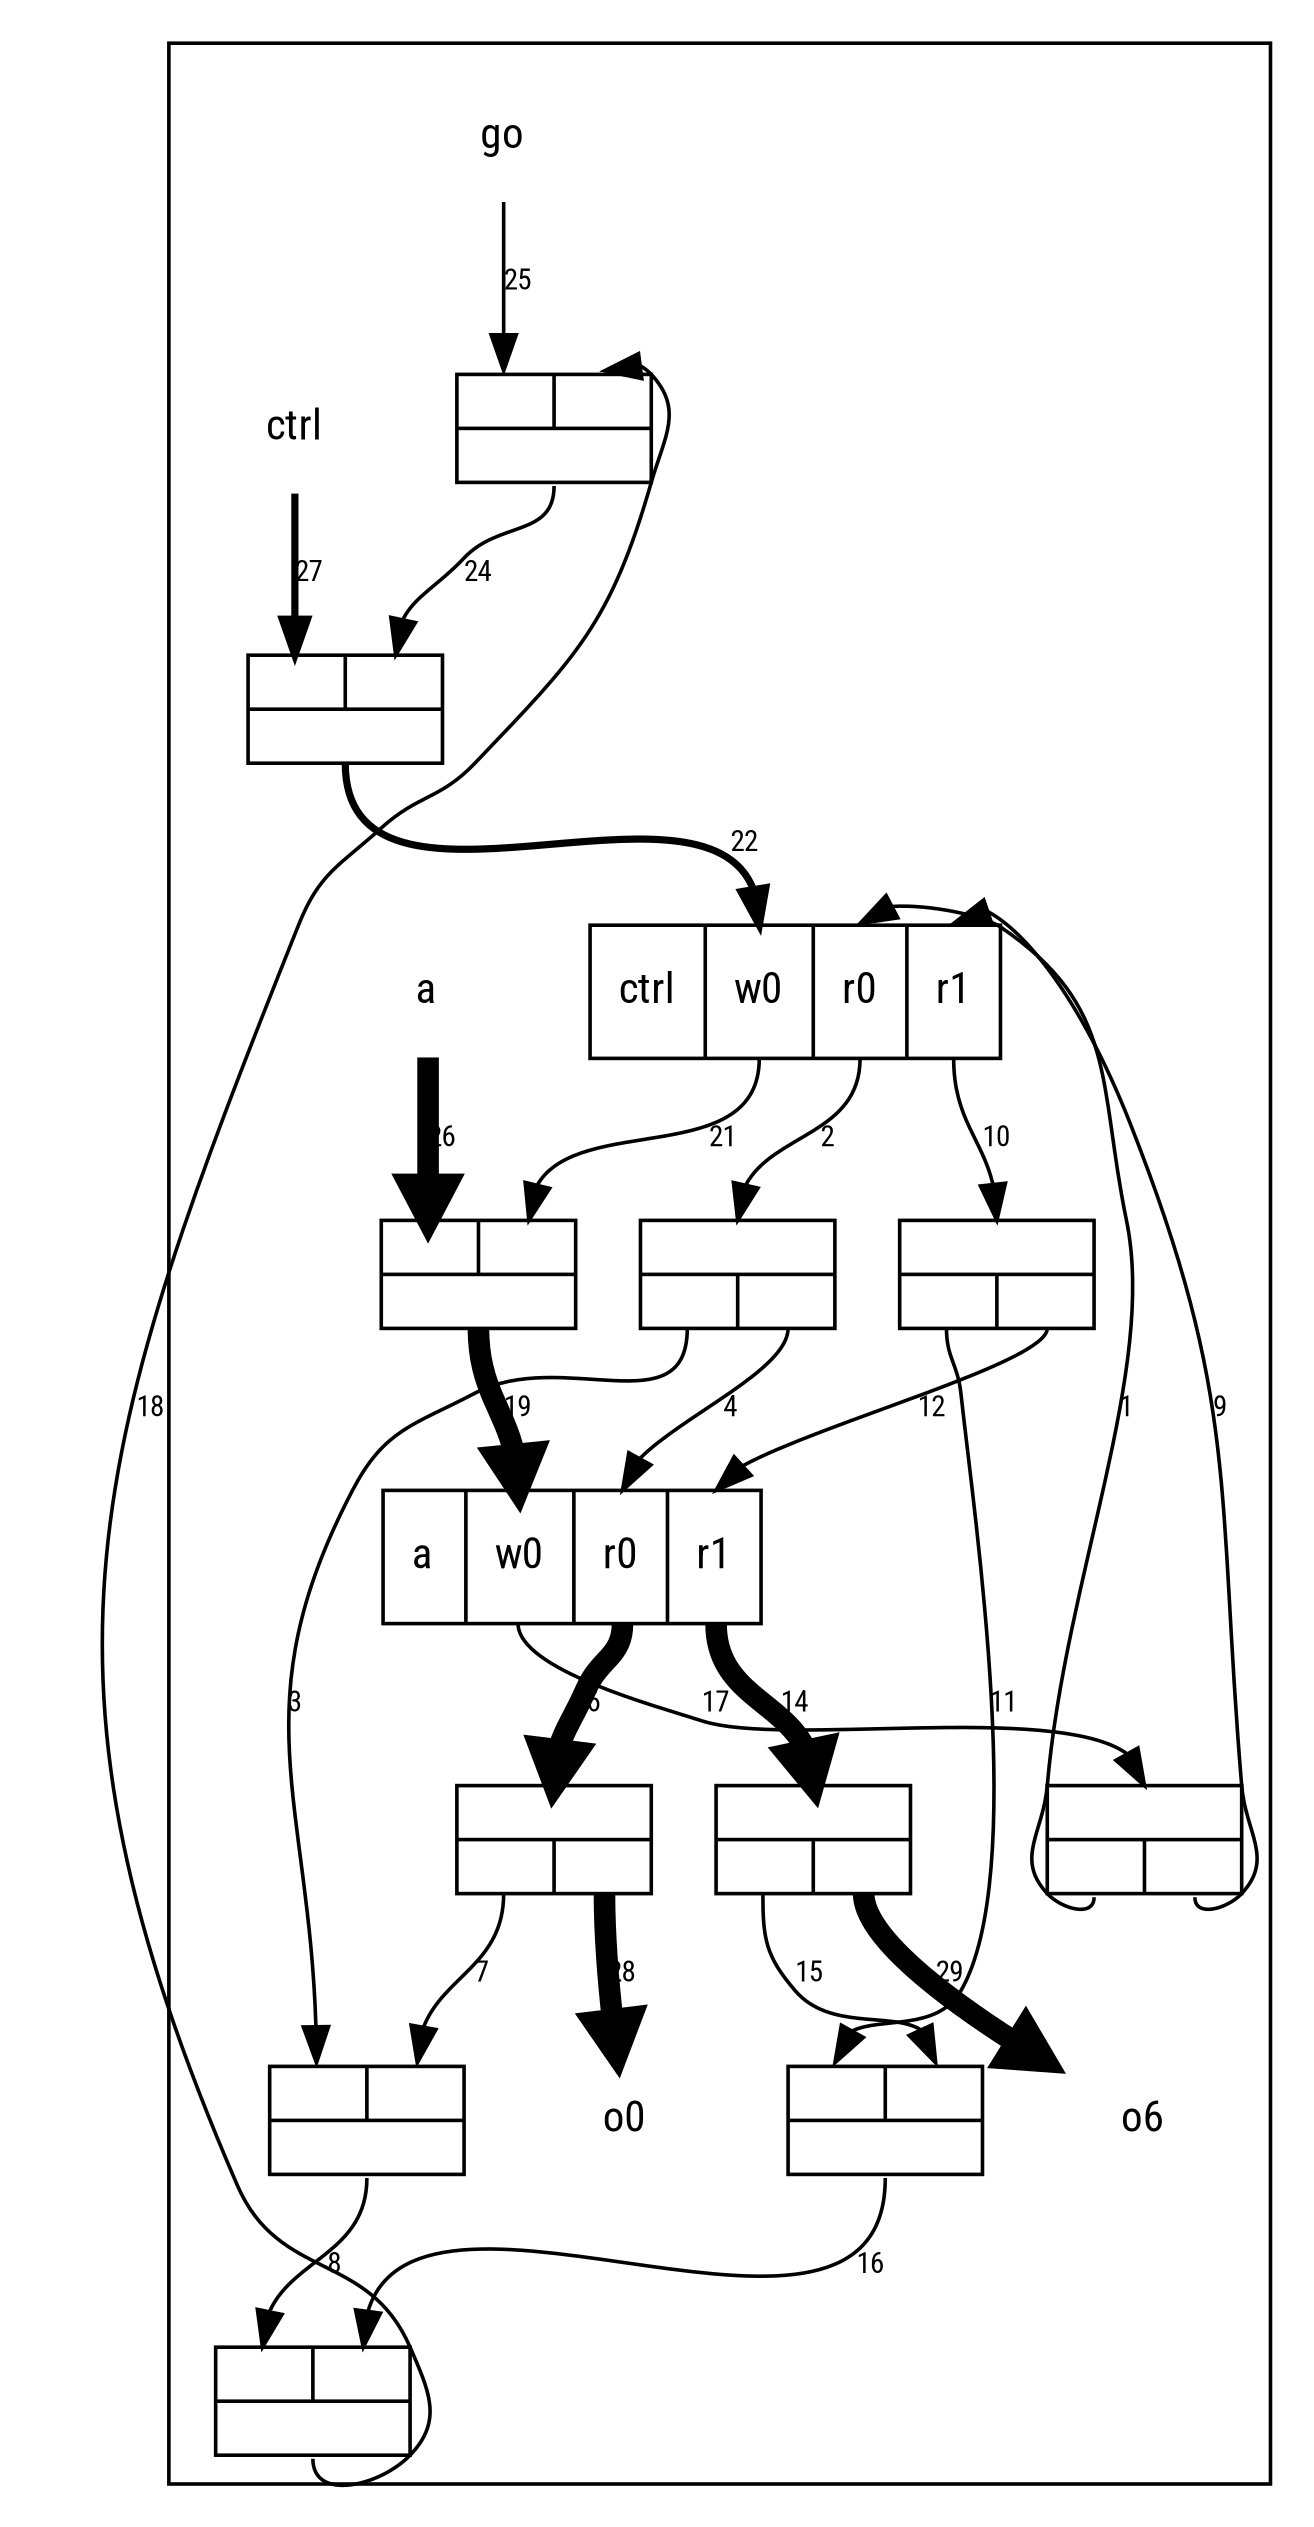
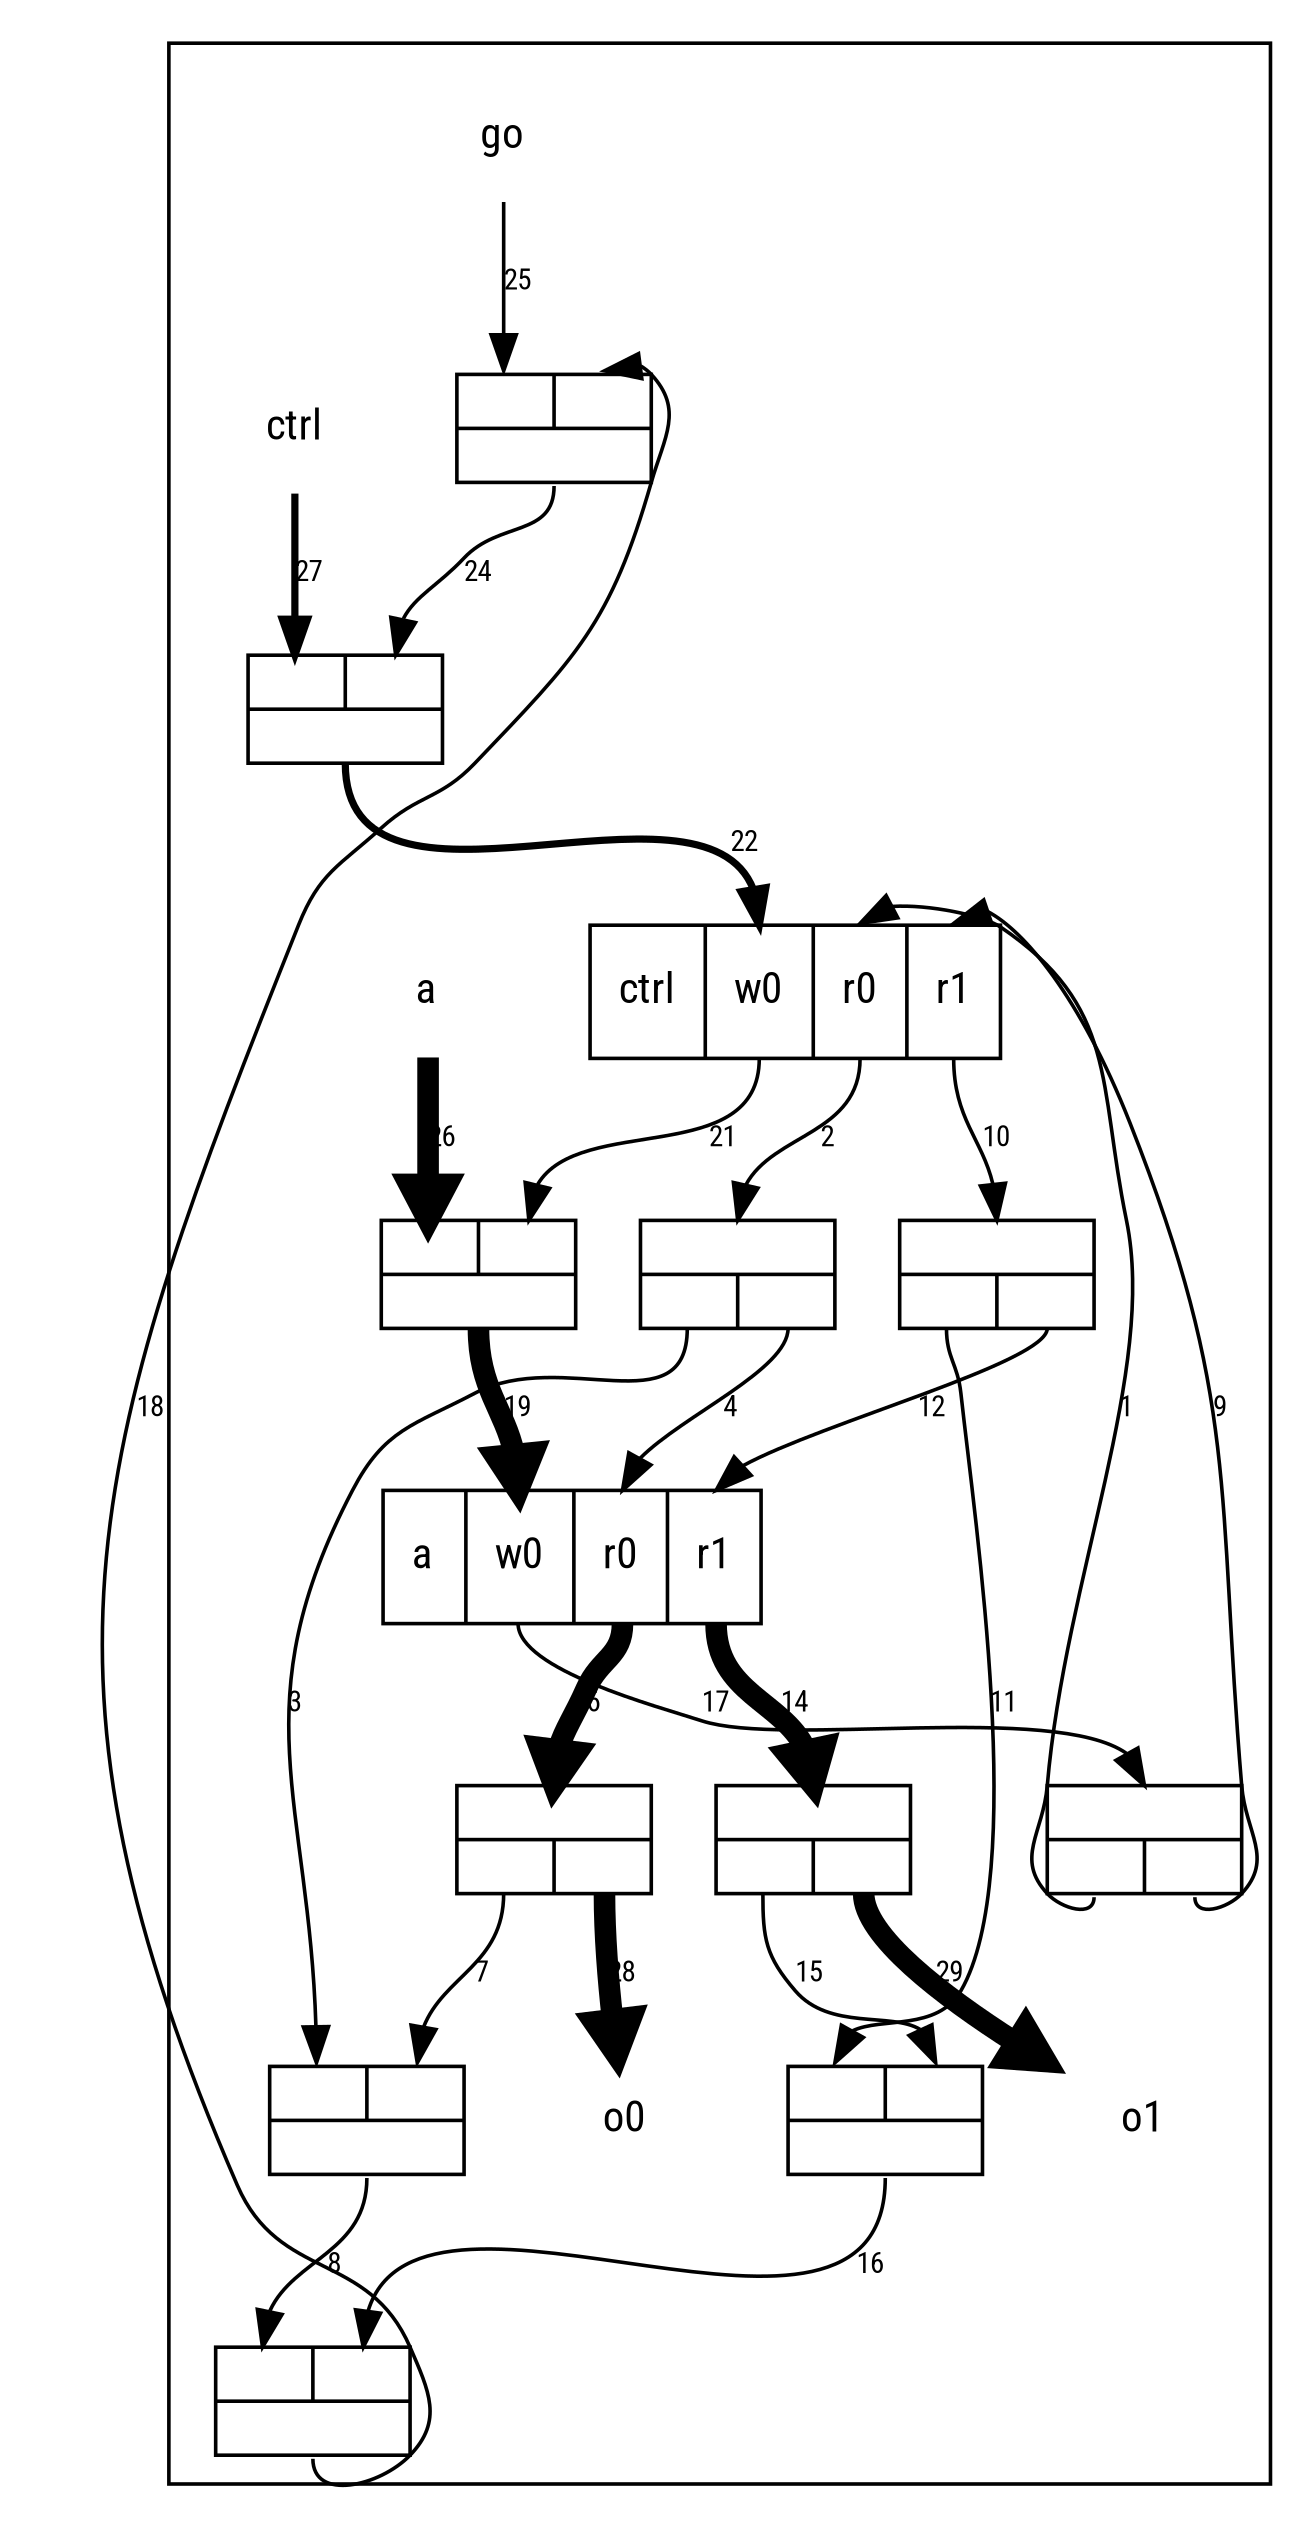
node "o6": label "o6" -> "o1"
